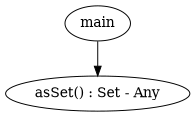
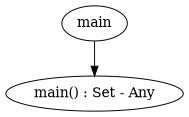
node "asSet() : Set - Any": label "asSet() : Set - Any" -> "main() : Set - Any"
